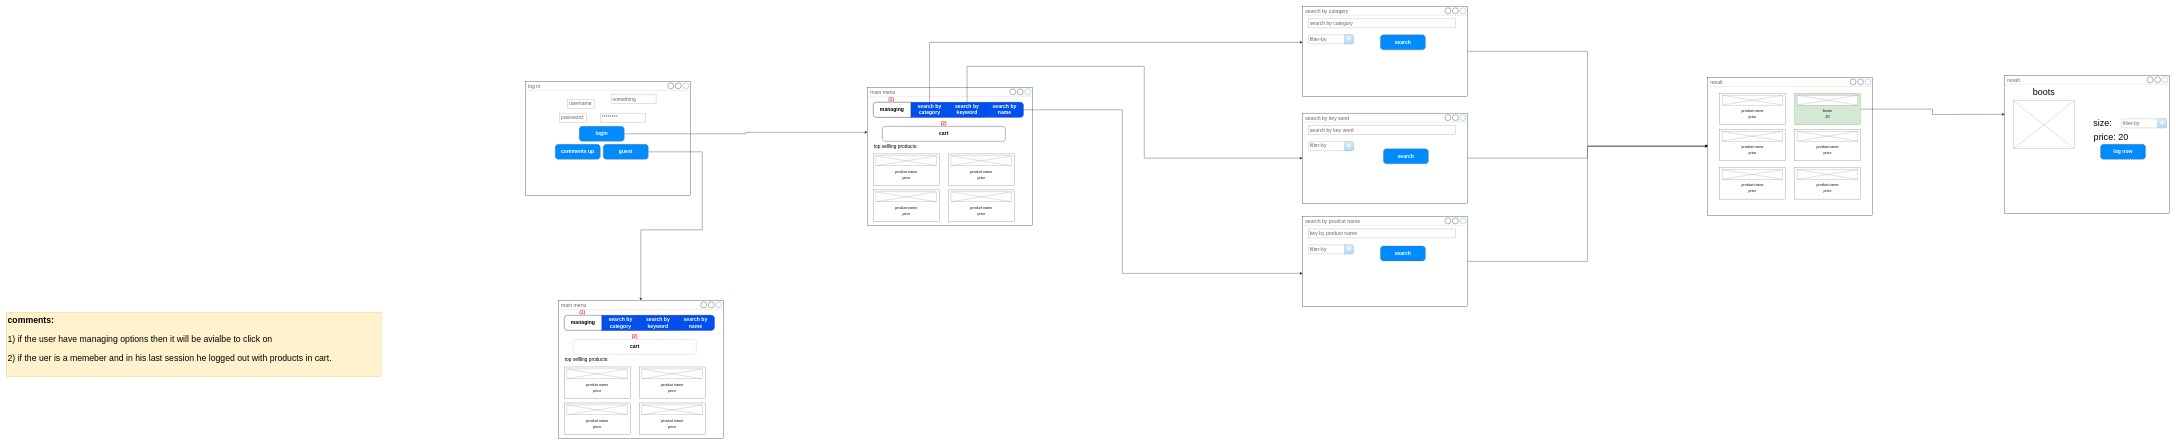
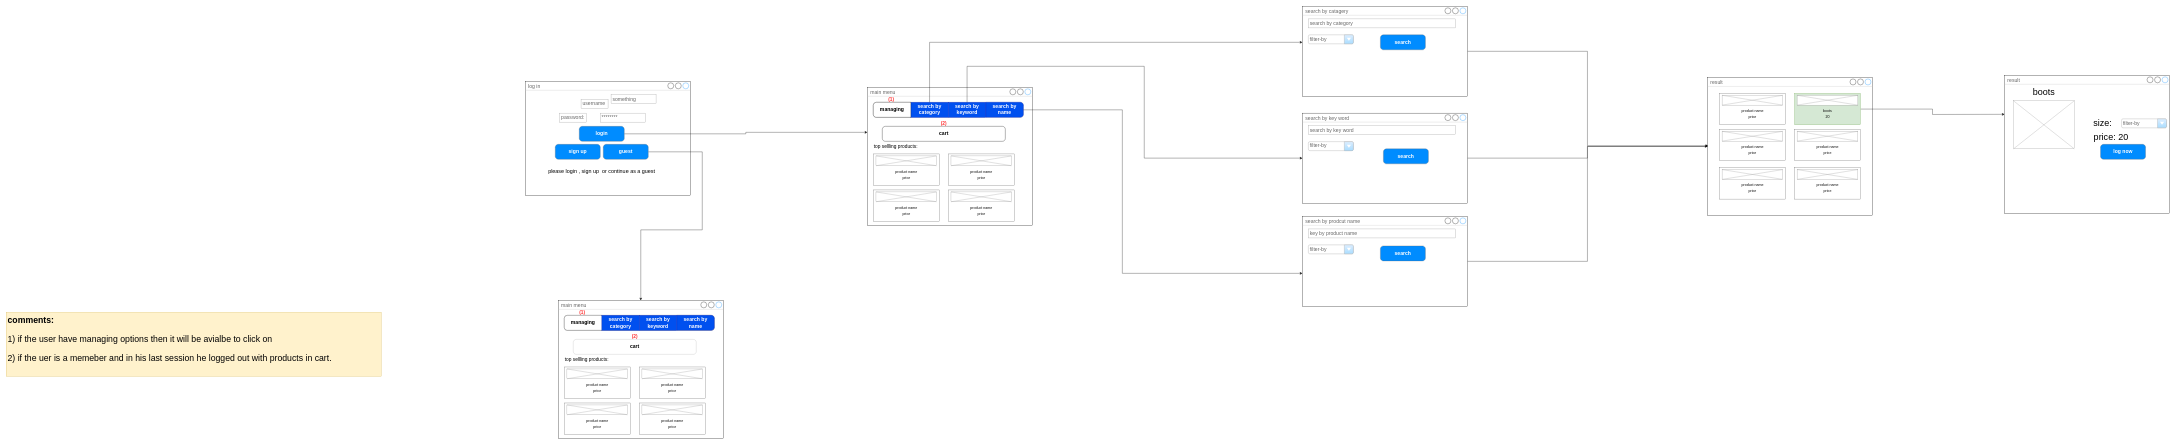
node "username": moved (581, 104) -> (594, 104)
node "comments up": label "comments up" -> "sign up"
node "please login , sign up or continue as a guest": added
